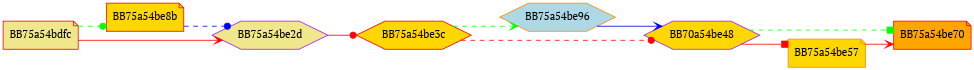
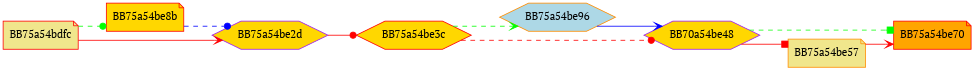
node "BB75a54be2d": fillcolor khaki -> gold
node "BB75a54be57": fillcolor gold -> khaki
